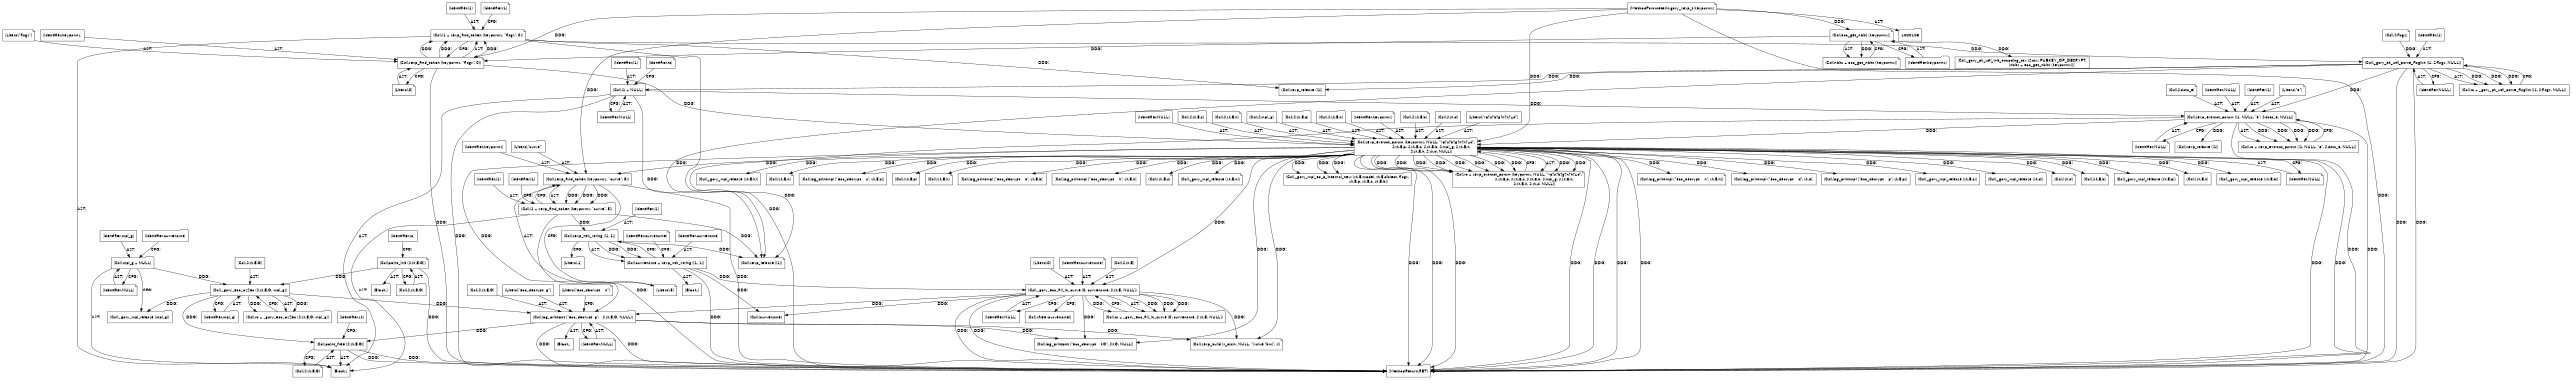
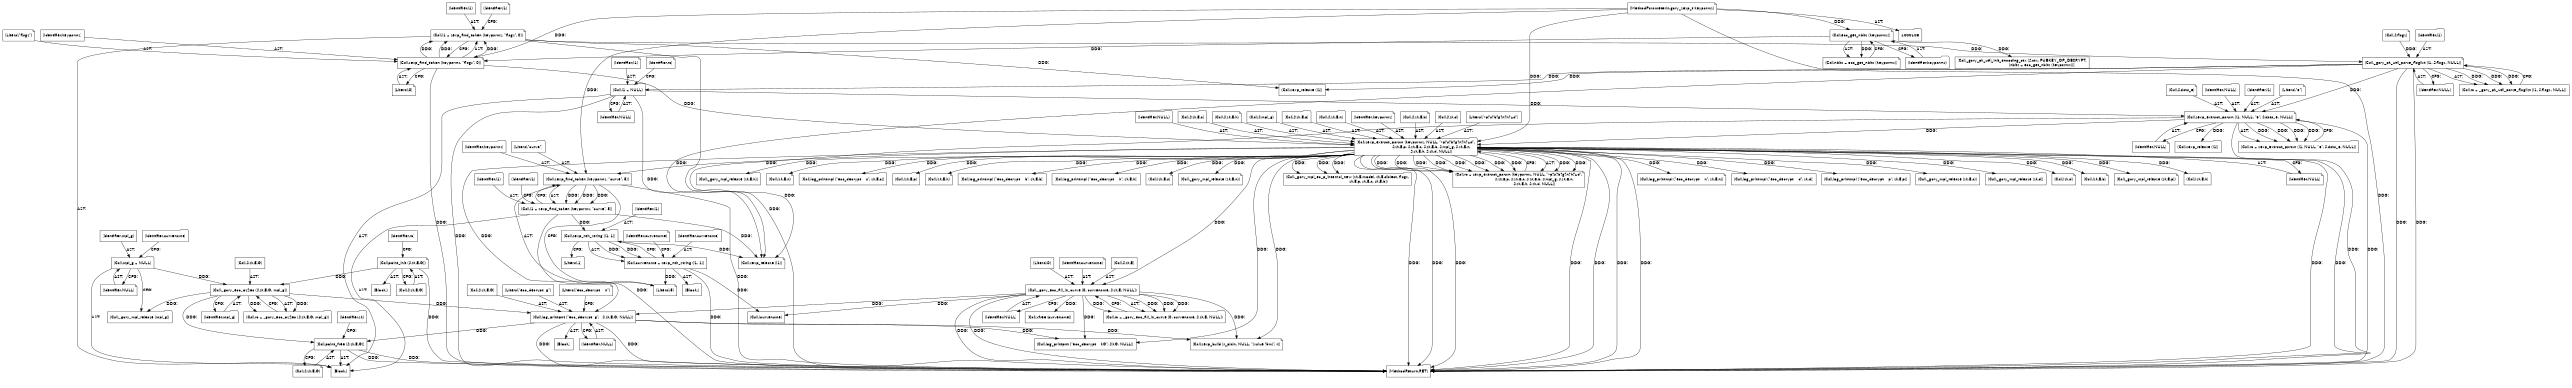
node "(Call,_gcry_mpi_release (sk.E.b))": removed
edge "(Call,curvename = sexp_nth_string (l1, 1))" -> "(Call,_gcry_ecc_fill_in_curve (0, curvename, &sk.E, NULL))": now "(Call,curvename = sexp_nth_string (l1, 1))" -> "(Literal,5)"
edge "(Call,_gcry_ecc_fill_in_curve (0, curvename, &sk.E, NULL))" -> "(Call,xfree (curvename))": label "CFG: " -> "DDG: "
